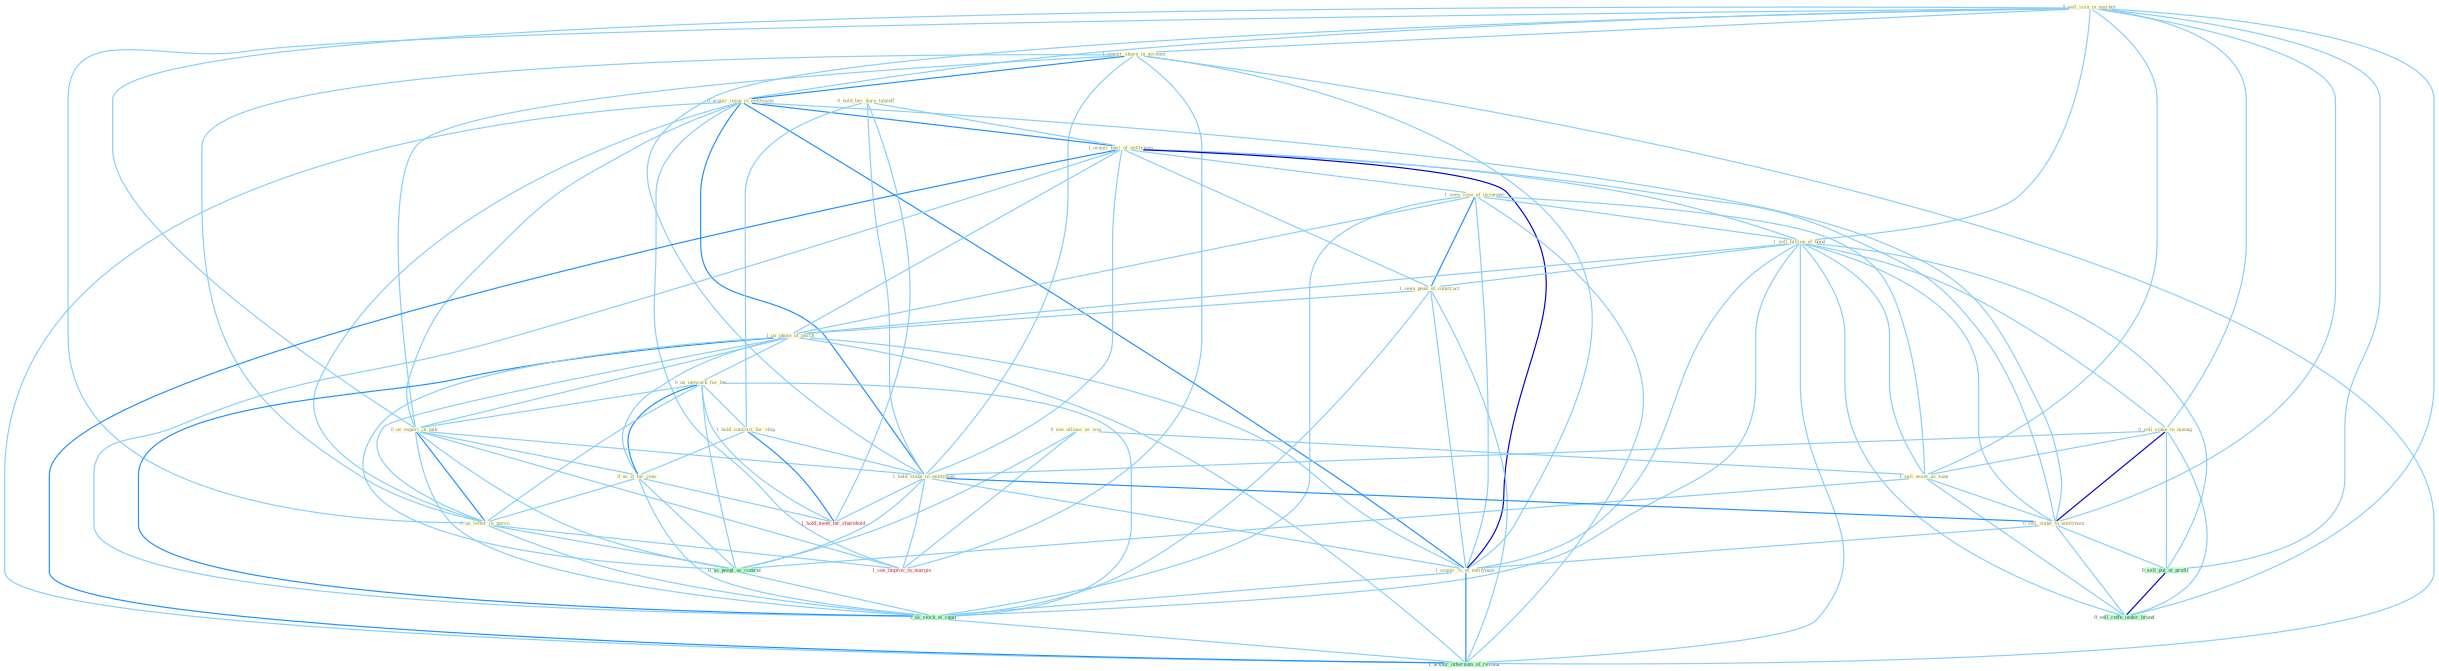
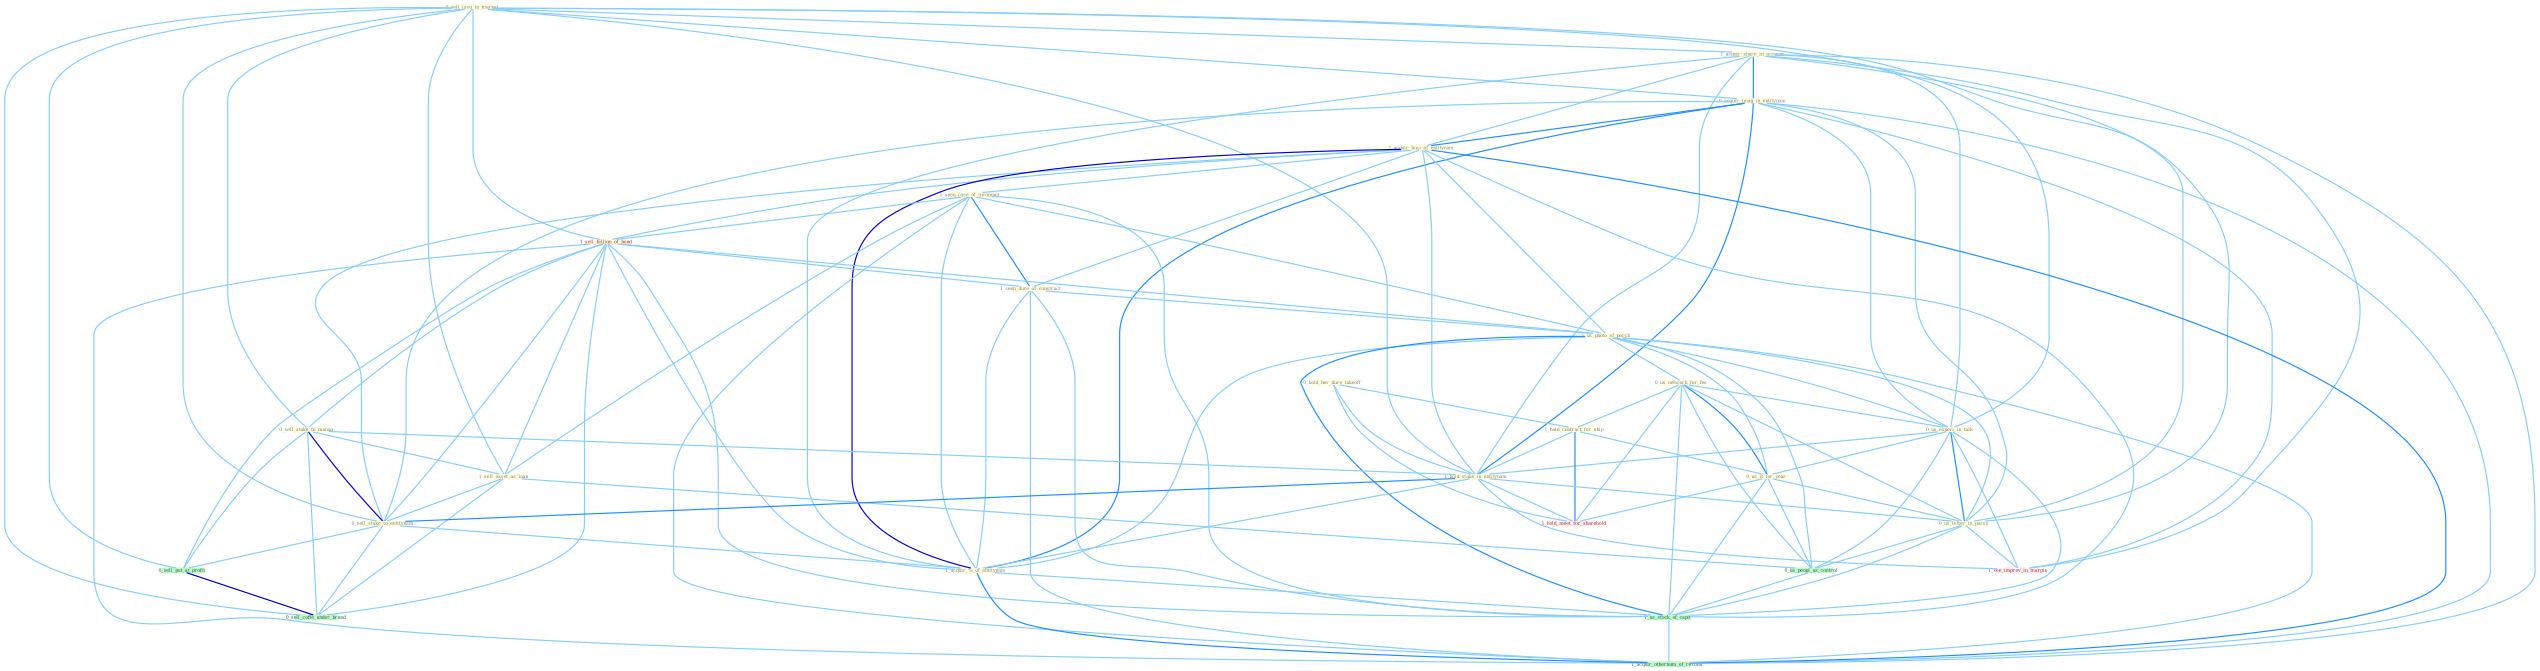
edge "0_hold_her_dure_takeoff" -- "1_acquir_busi_of_entitynam": now "1_acquir_share_in_account" -- "1_acquir_busi_of_entitynam"
node "1_sell_billion_of_bond": fontcolor #8b7d6b -> #b22222
node "1_seen_peak_of_construct": label "1_seen_peak_of_construct" -> "1_seen_dure_of_construct"
node "0_see_allianc_as_wai": removed
edge "1_hold_stake_in_entitynam" -- "0_us_peopl_as_control": now "1_hold_stake_in_entitynam" -- "0_us_letter_in_pursu"
